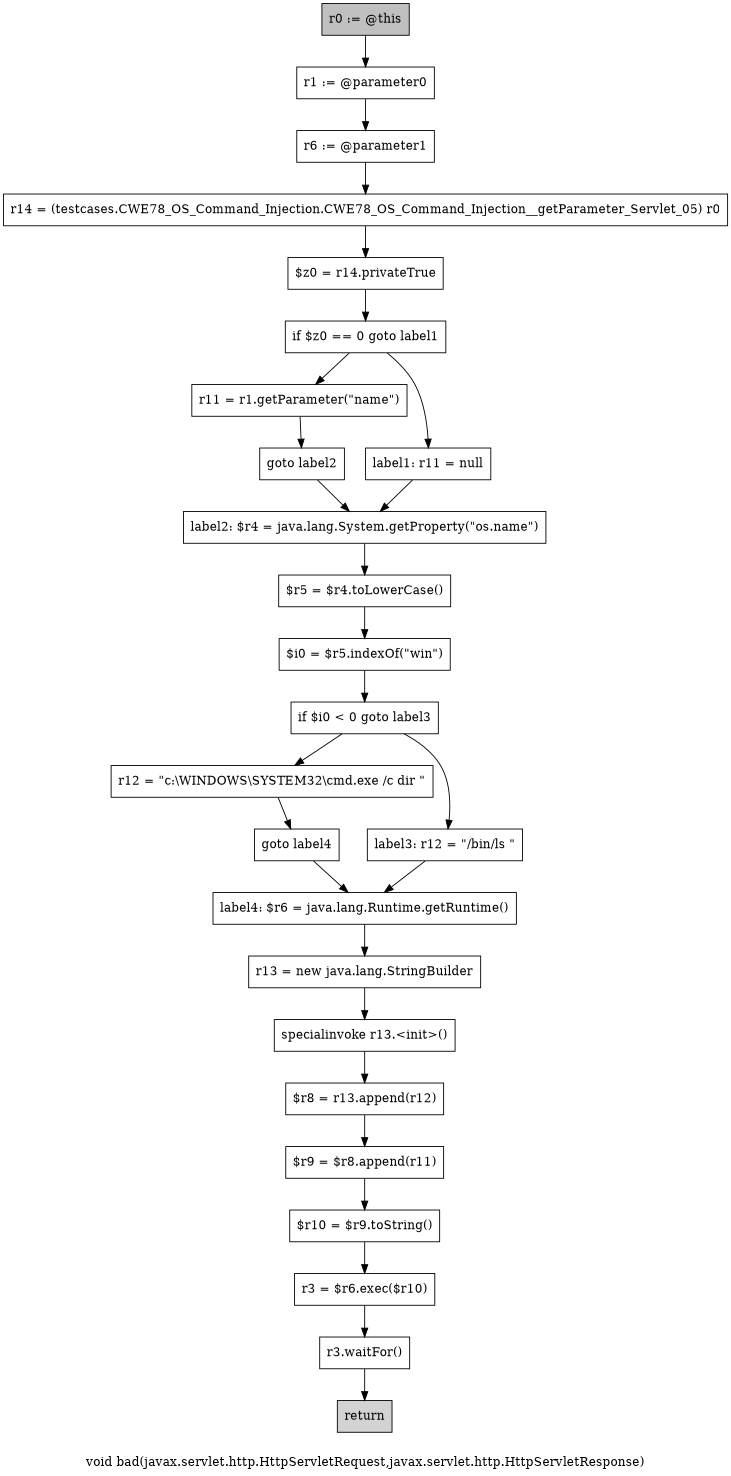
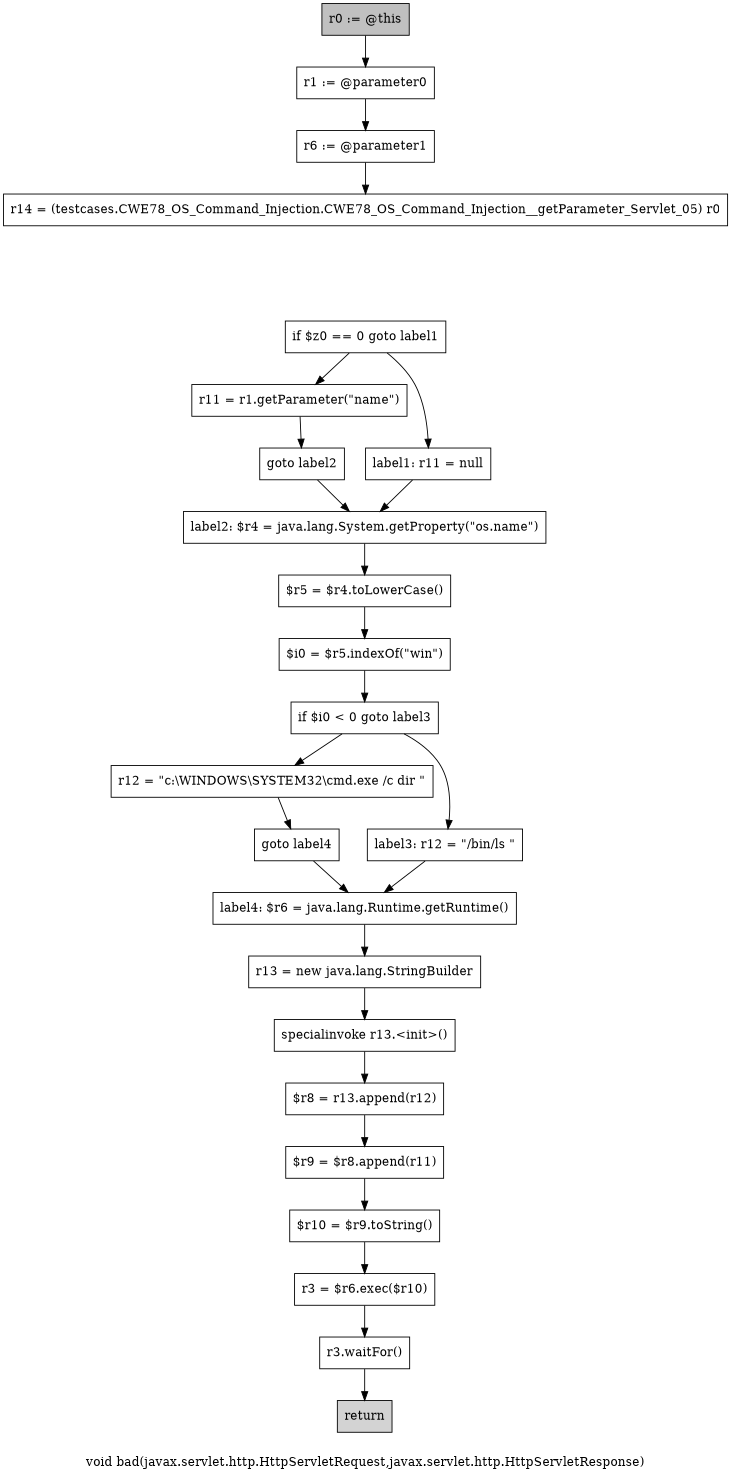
node "$z0 = r14.privateTrue": removed
